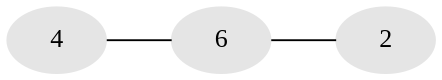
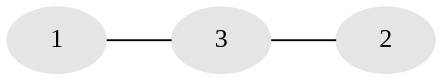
node "4": label "4" -> "1"
node "6": label "6" -> "3"
